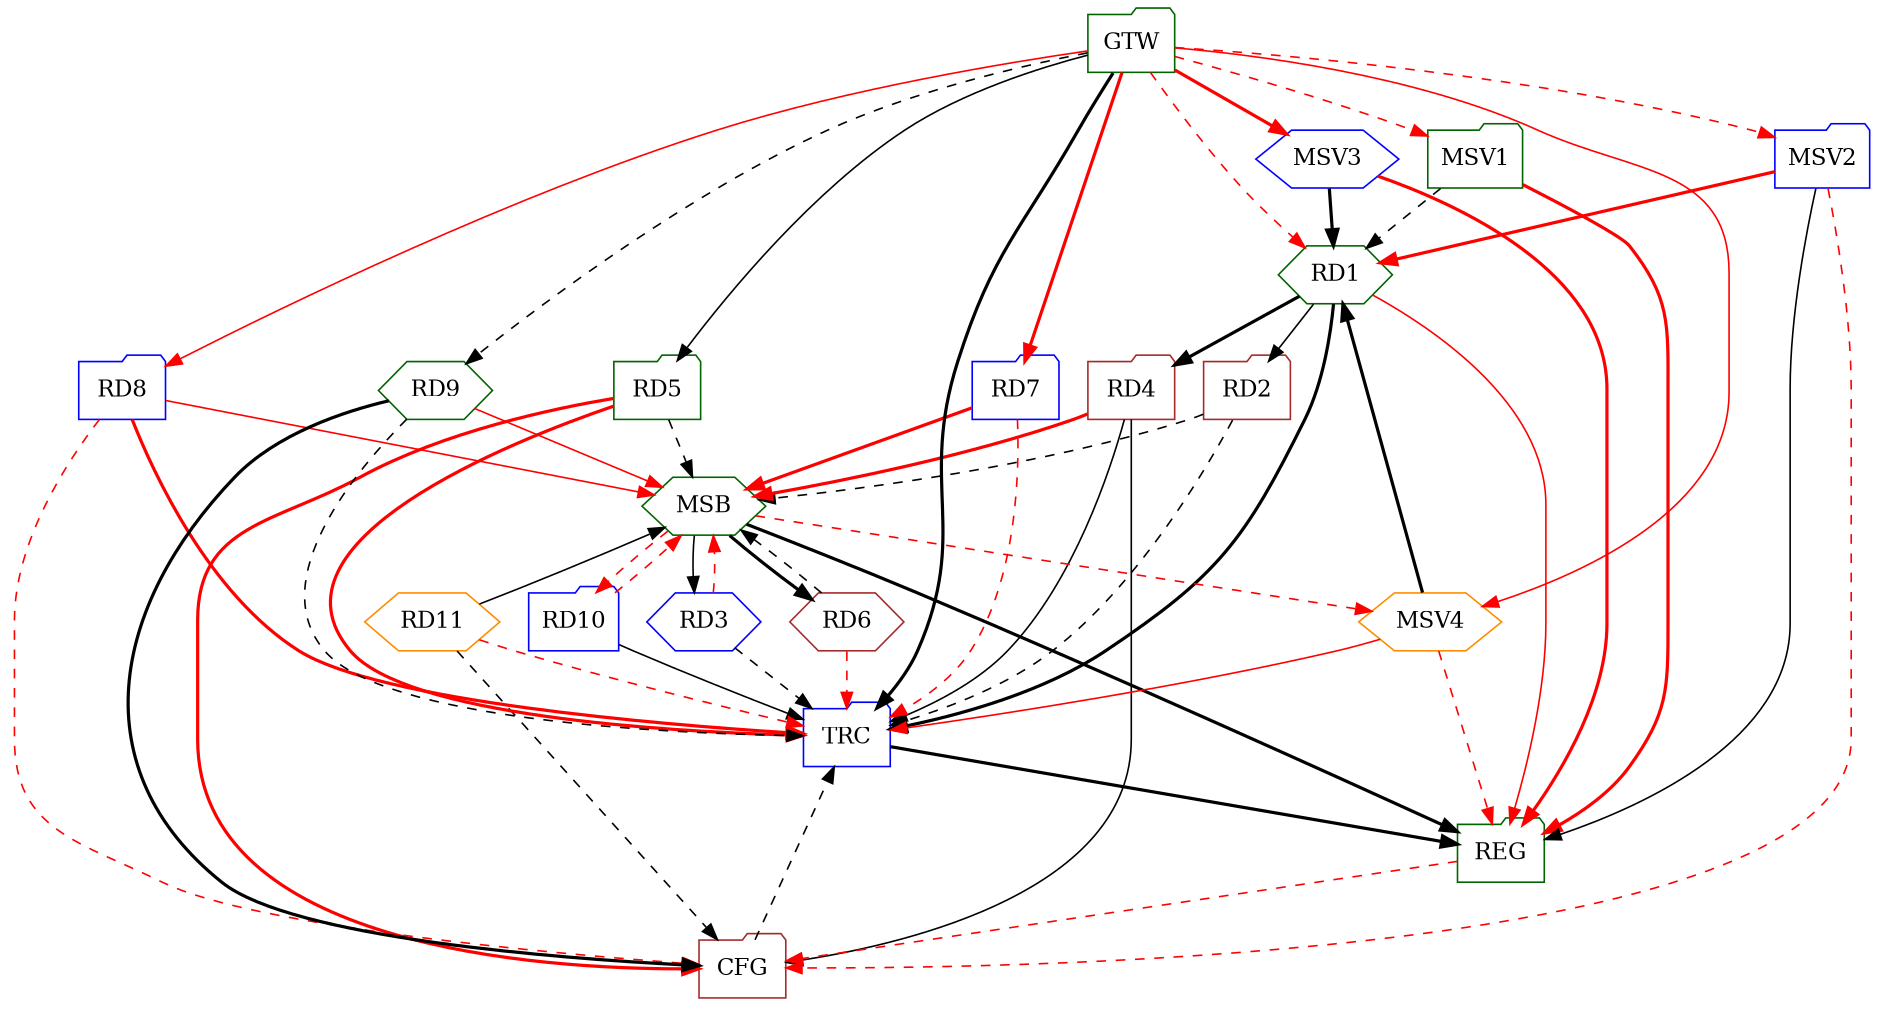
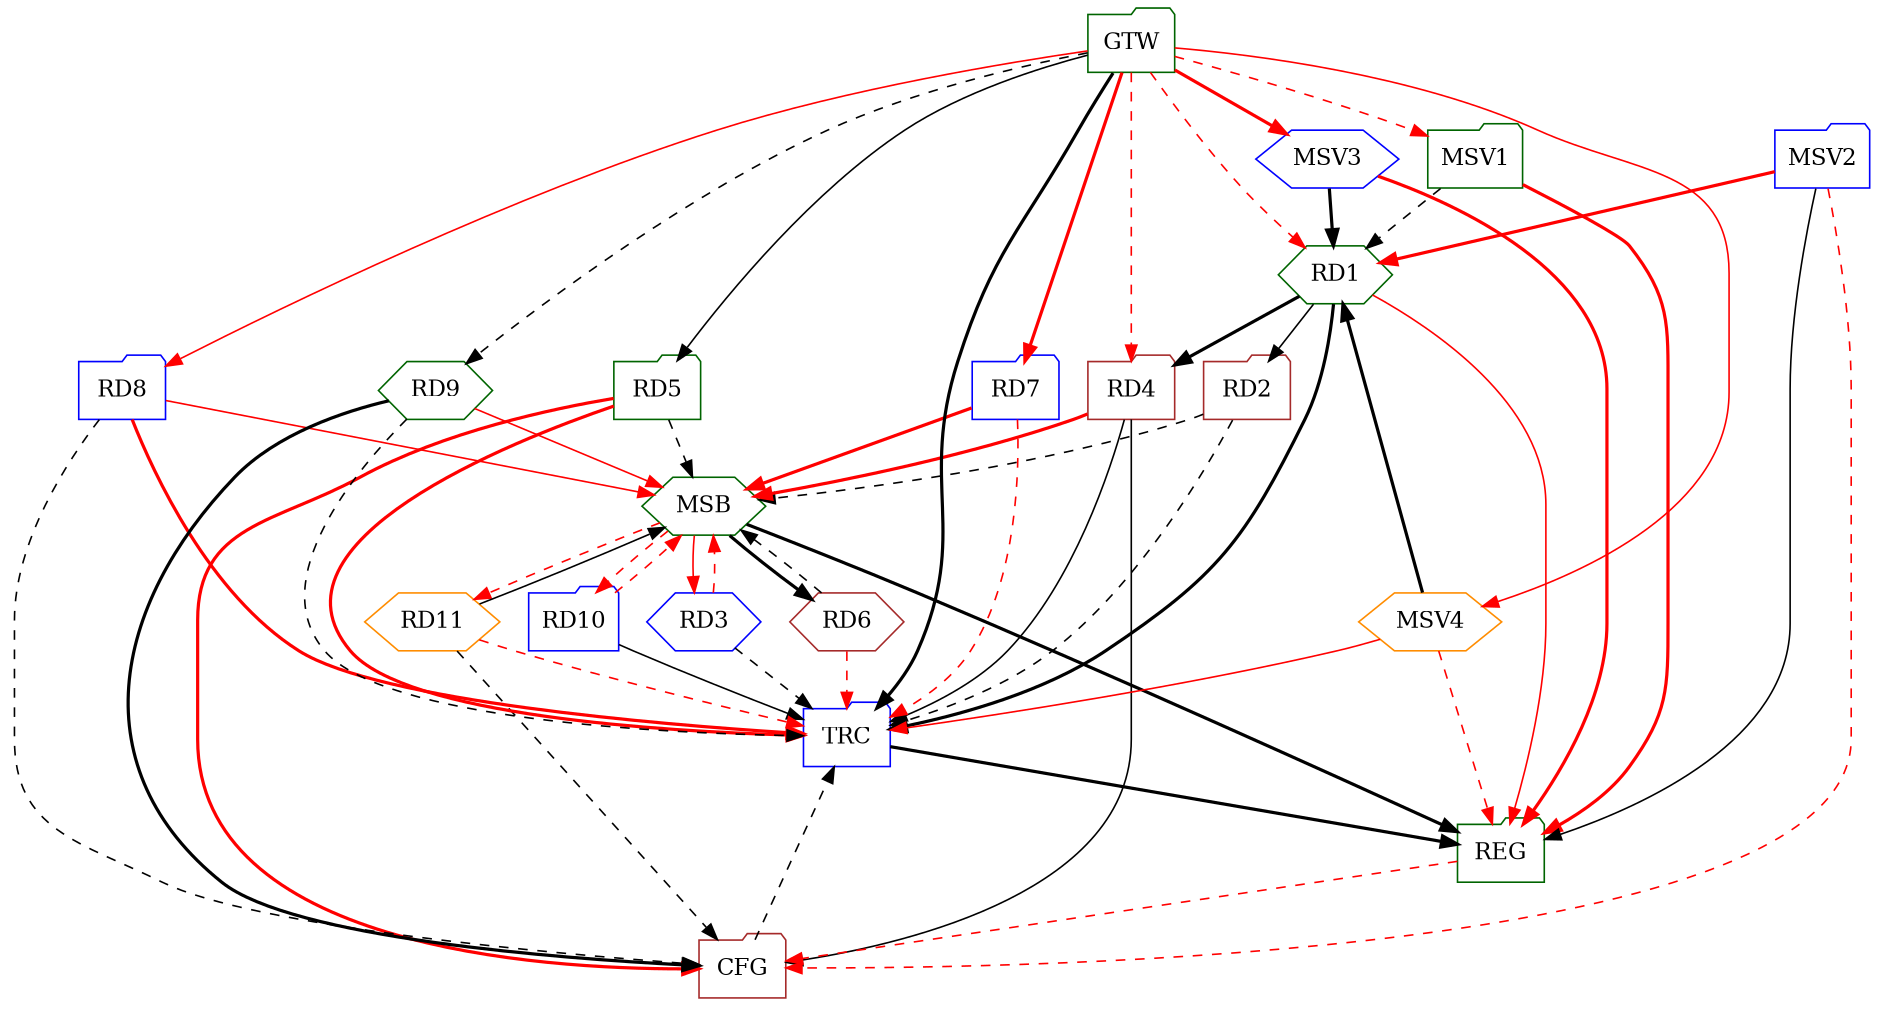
edge "GTW" -> "MSV2": now "GTW" -> "RD4"
edge "MSB" -> "RD3": color black -> red
edge "MSB" -> "MSV4": now "MSB" -> "RD11"
edge "RD8" -> "CFG": color red -> black
